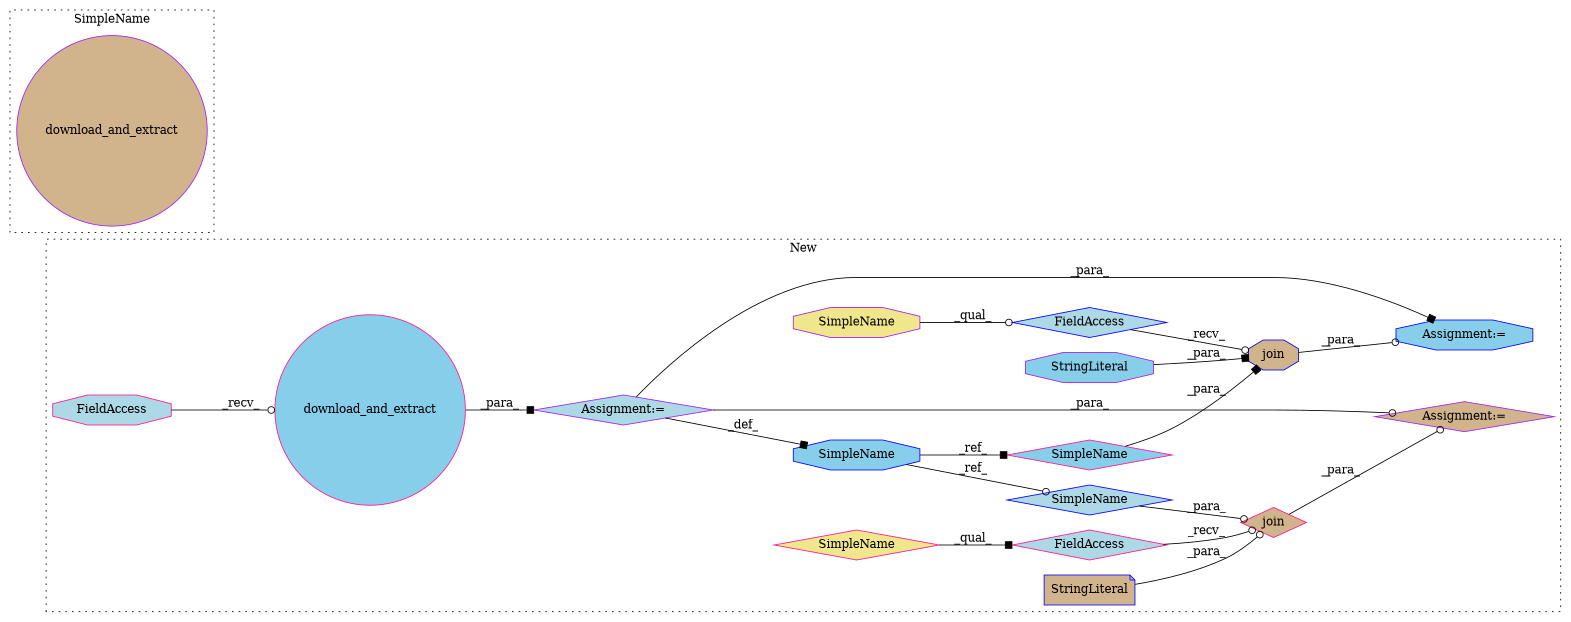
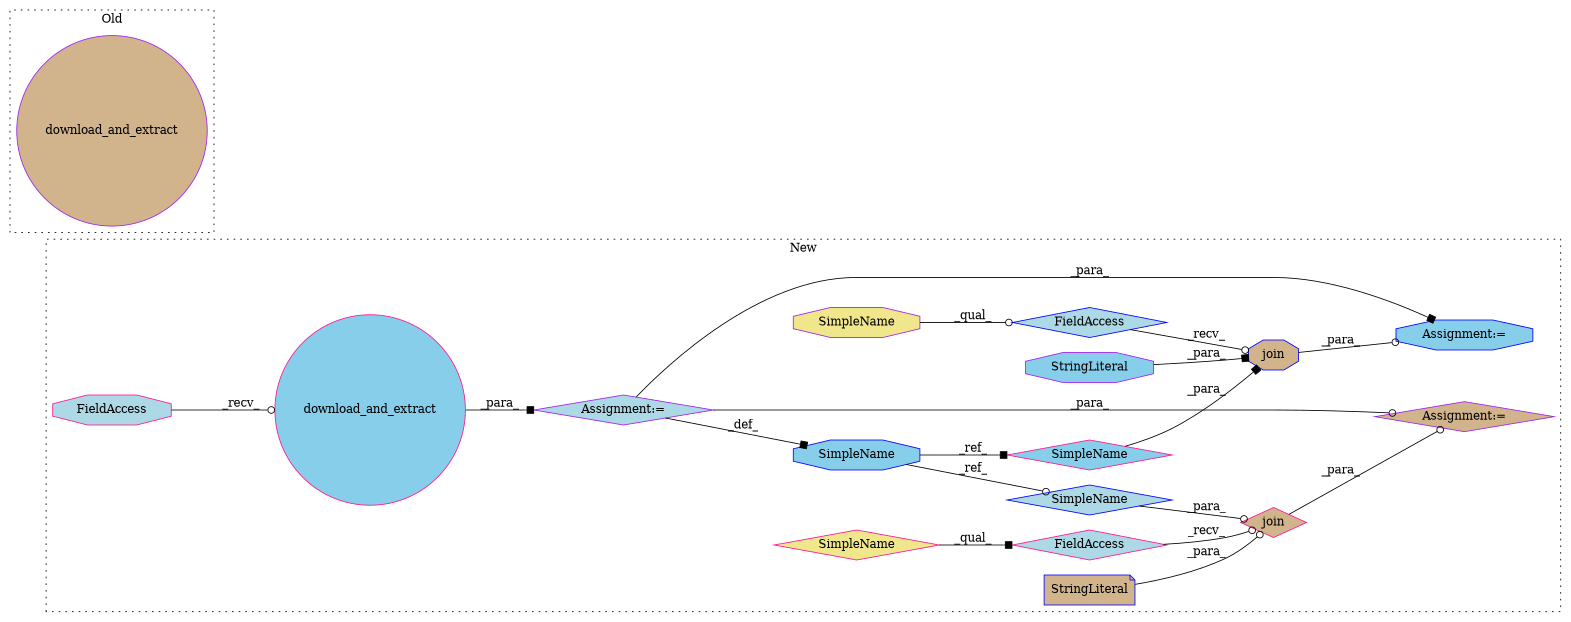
cluster "SimpleName": label "SimpleName" -> "Old"
